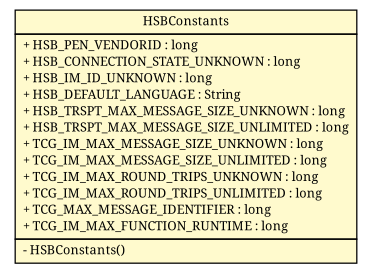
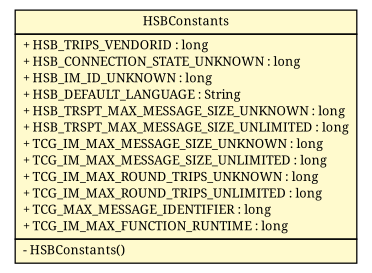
node "HSBConstants": text "+ HSB_PEN_VENDORID : long" -> "+ HSB_TRIPS_VENDORID : long"
